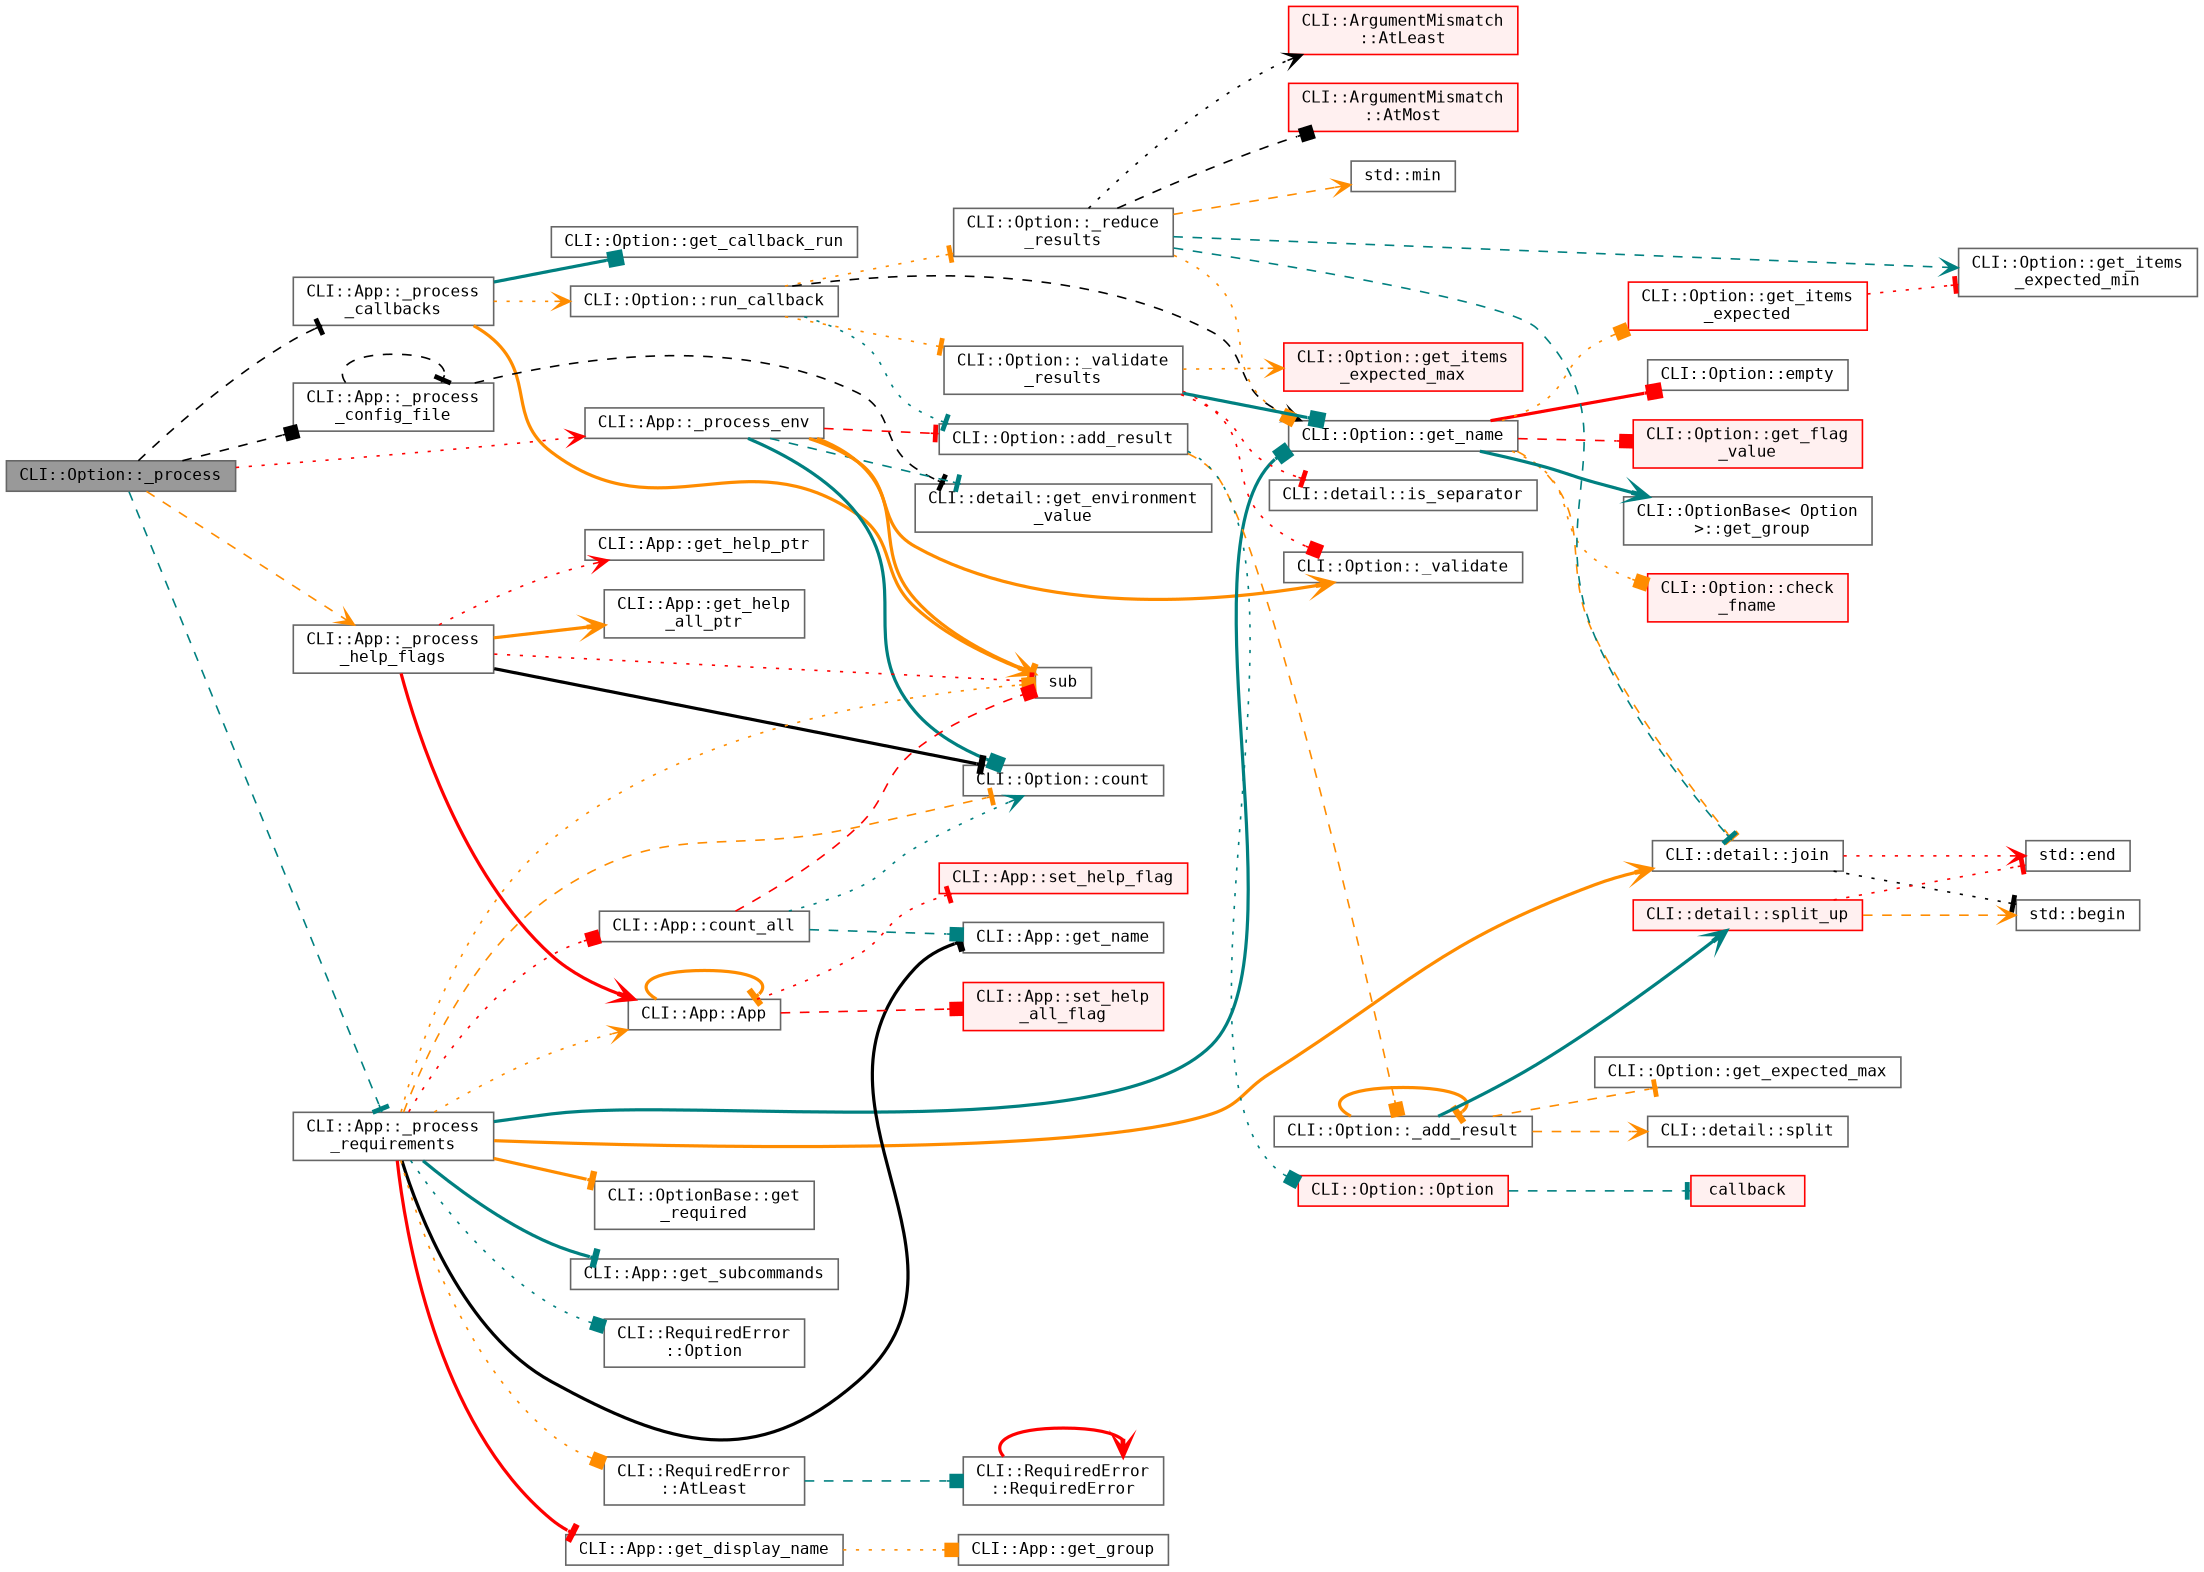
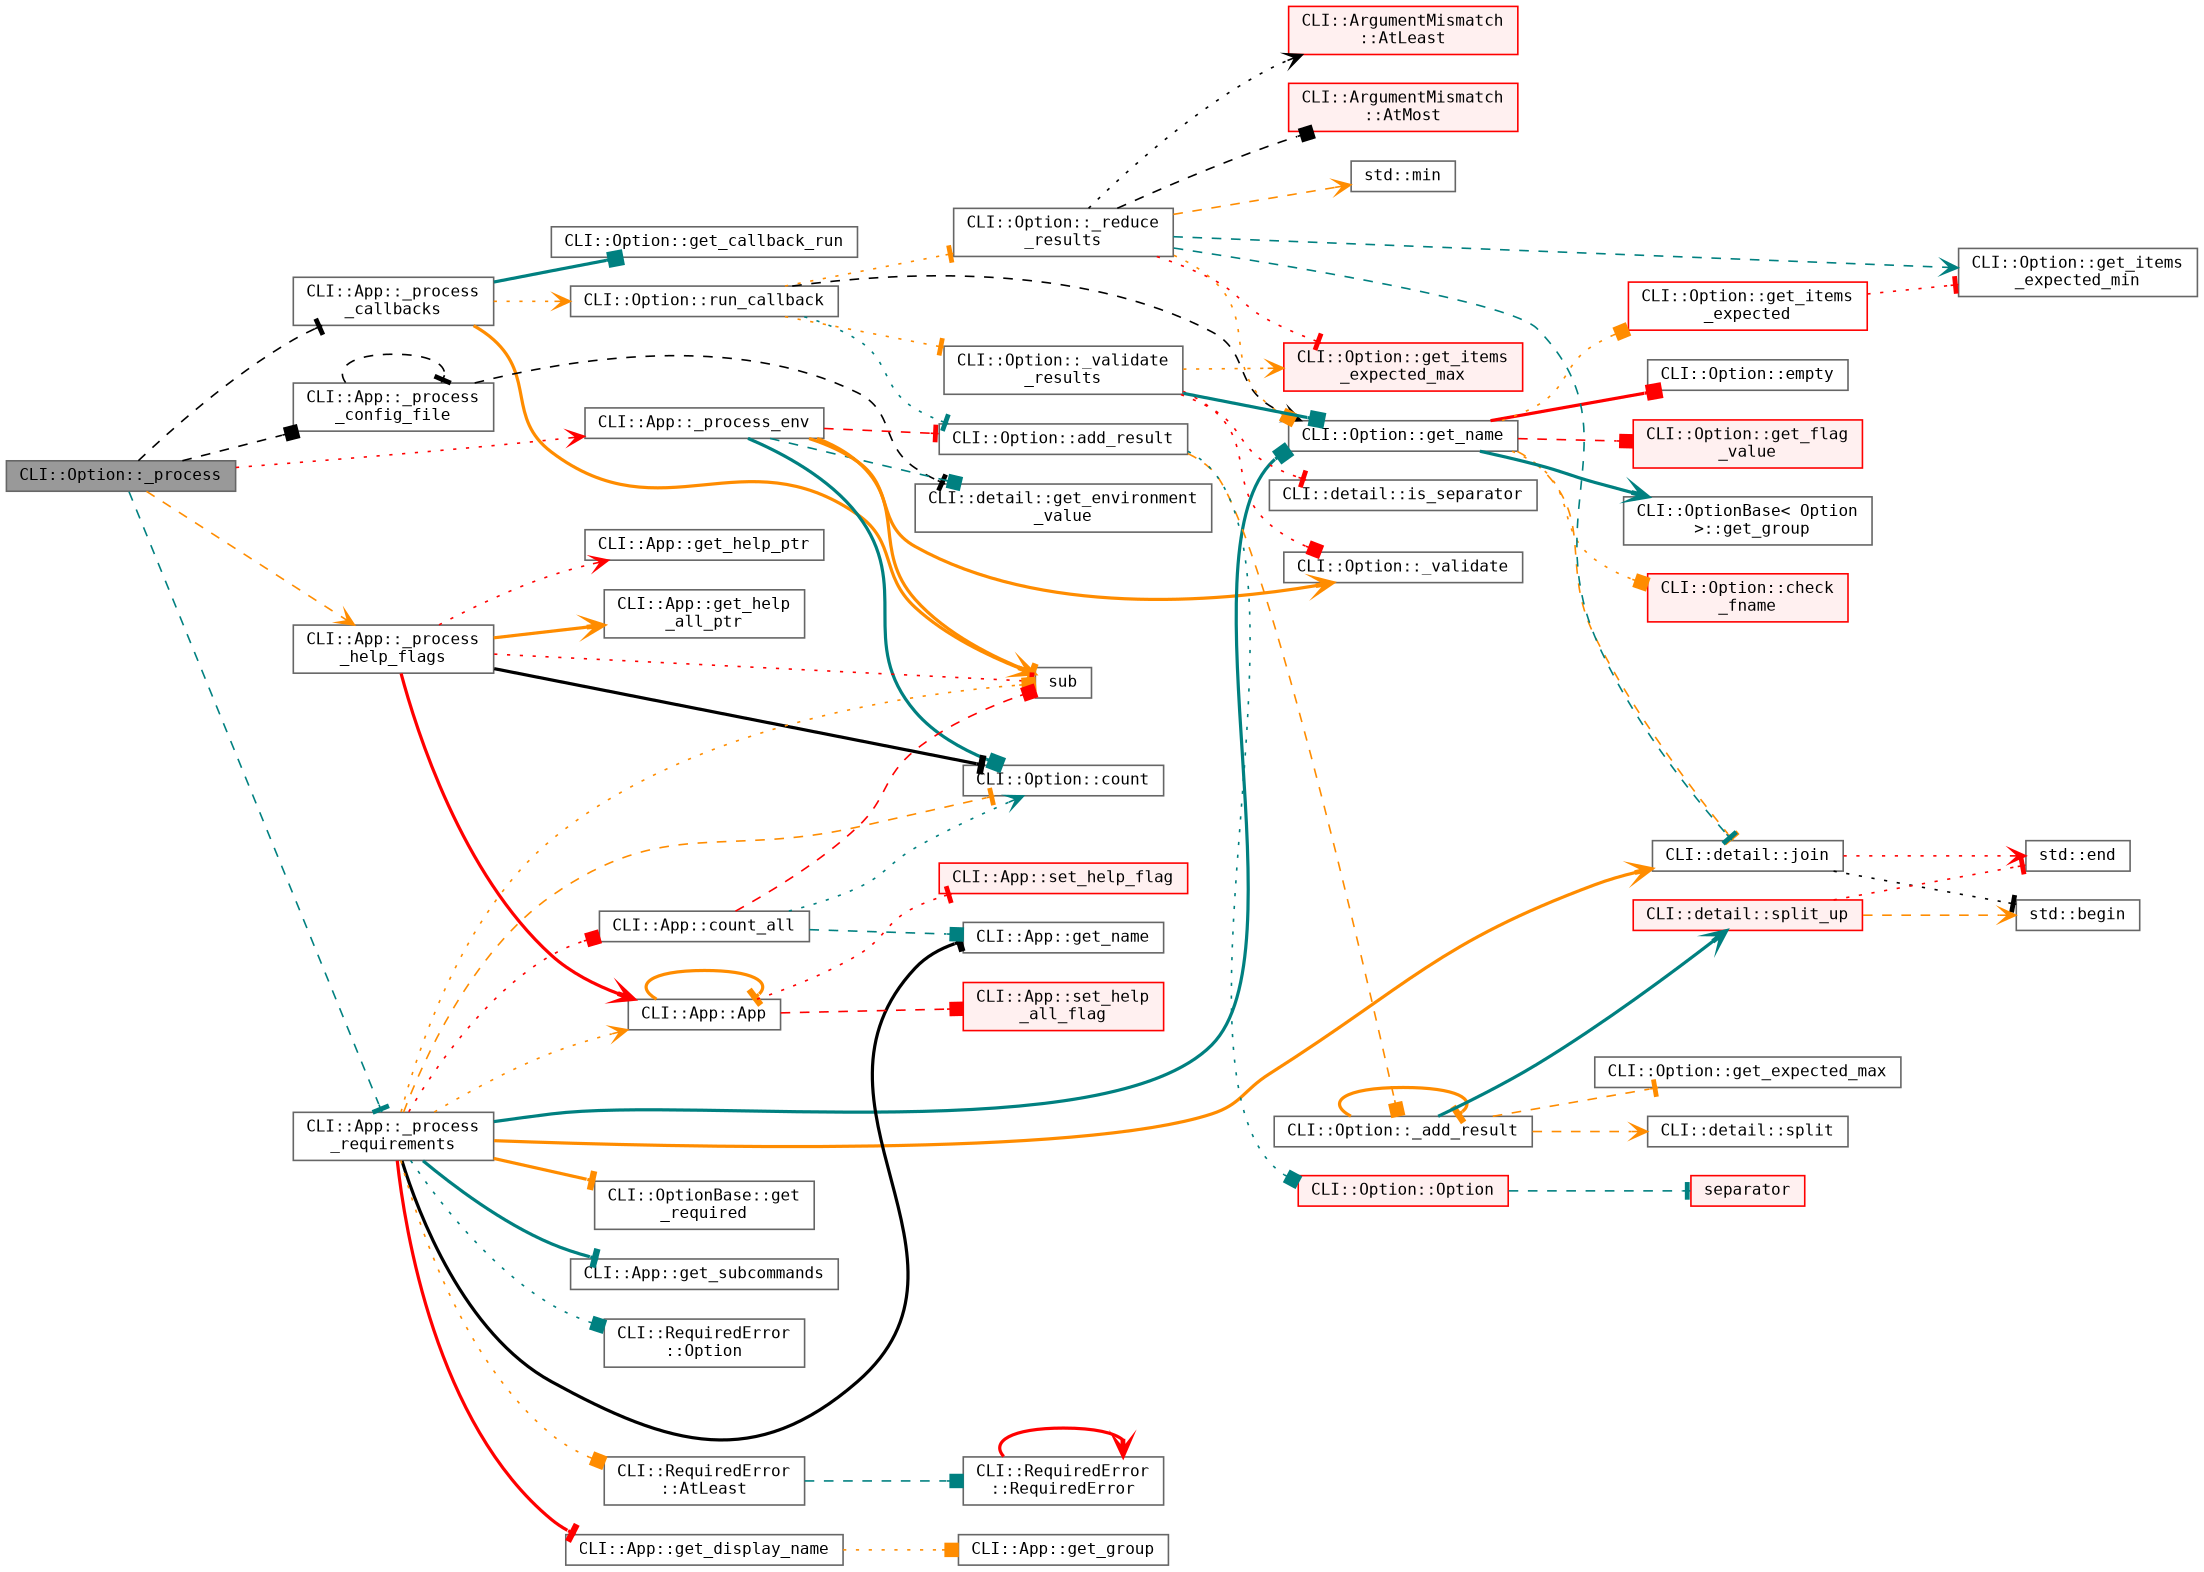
edge "CLI::Option::_reduce _results" -> "CLI::Option::get_items _expected_max": added
edge "CLI::App::_process_env" -> "CLI::detail::get_environment _value": arrowhead tee -> box
node "callback": label "callback" -> "separator"
